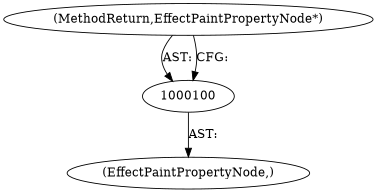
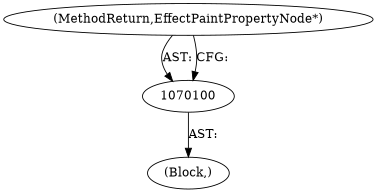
node "1000100": label "1000100" -> "1070100"
node "(EffectPaintPropertyNode,)": label "(EffectPaintPropertyNode,)" -> "(Block,)"
